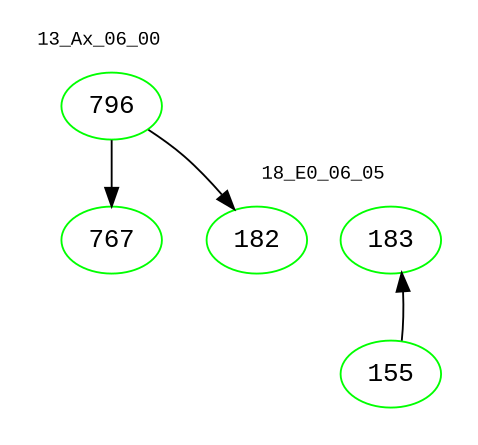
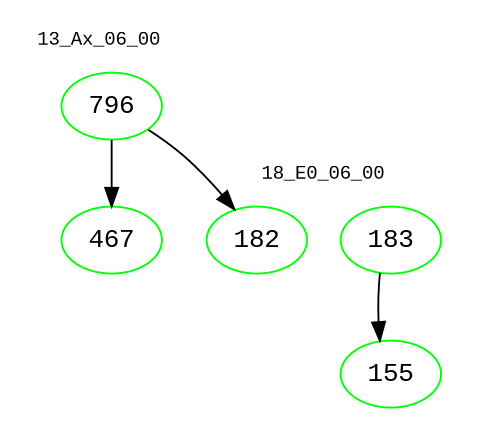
cluster "18_E0_06_05": label "18_E0_06_05" -> "18_E0_06_00"
node "767": label "767" -> "467"
edge "155" -> "183": reversed
